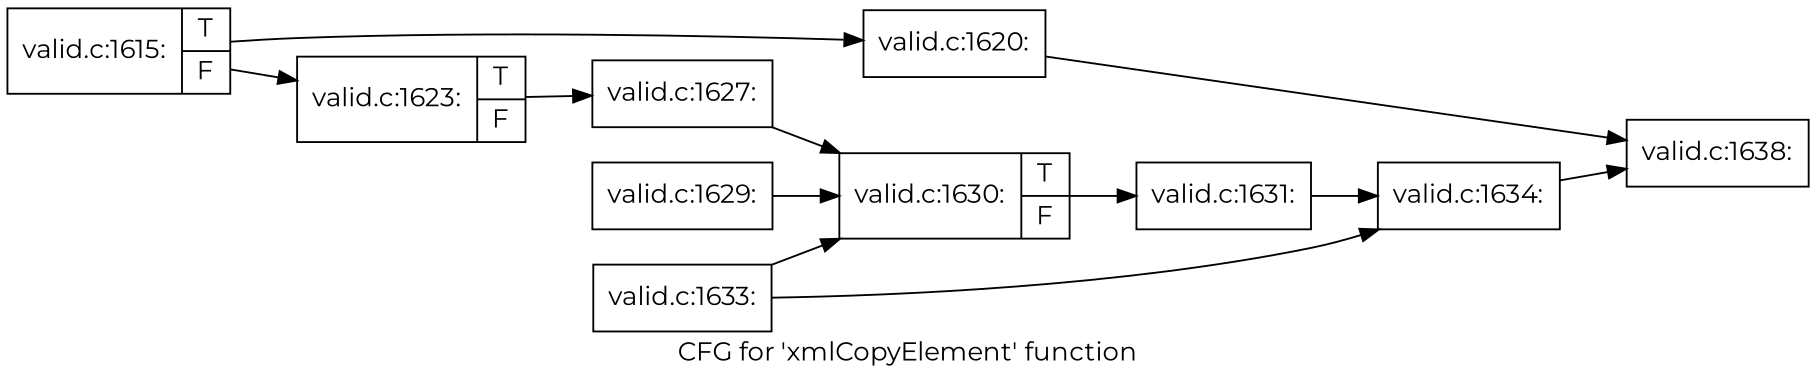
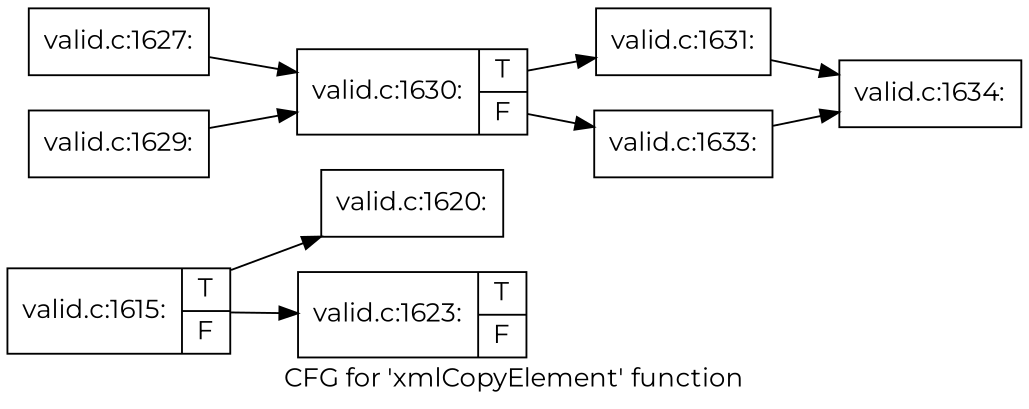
edge "valid.c:1623:" -> "valid.c:1627:": removed
node "valid.c:1638:": removed
edge "valid.c:1633:" -> "valid.c:1630:": reversed
